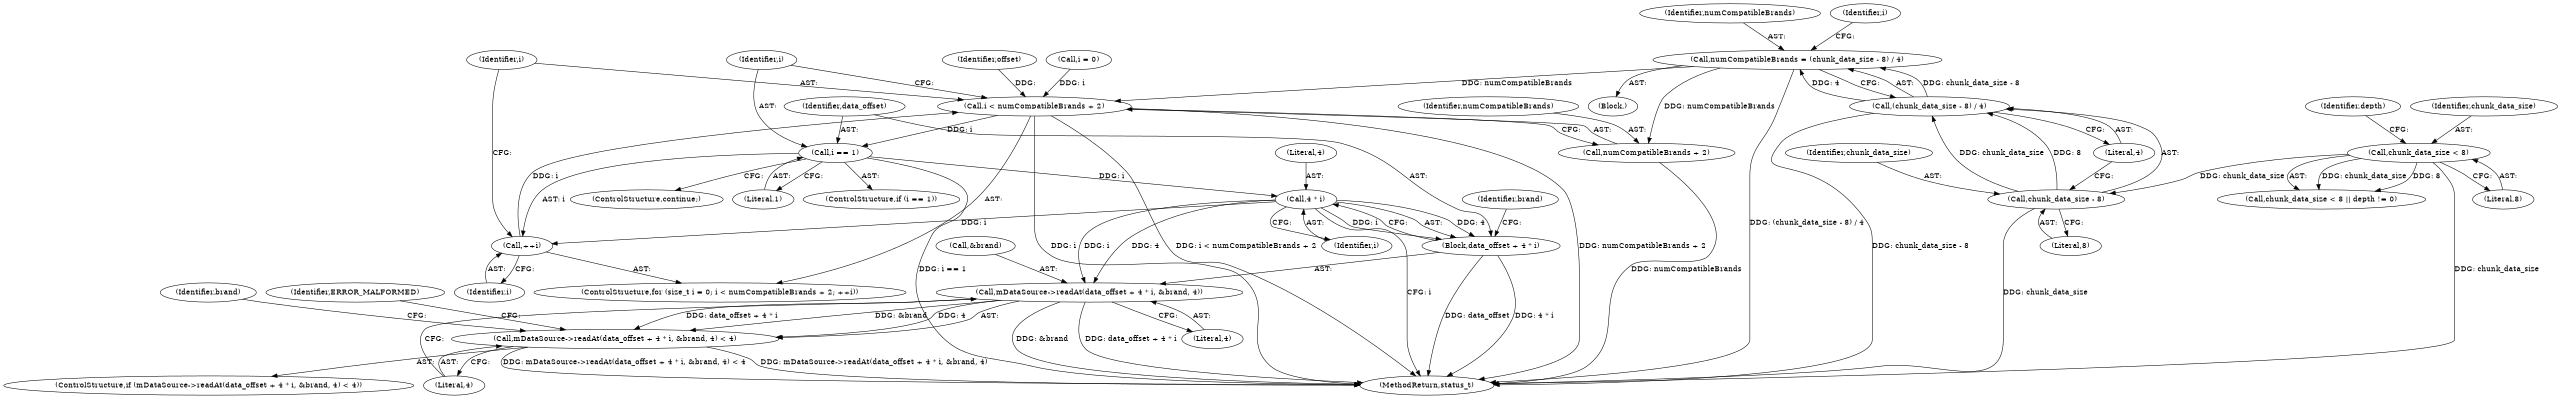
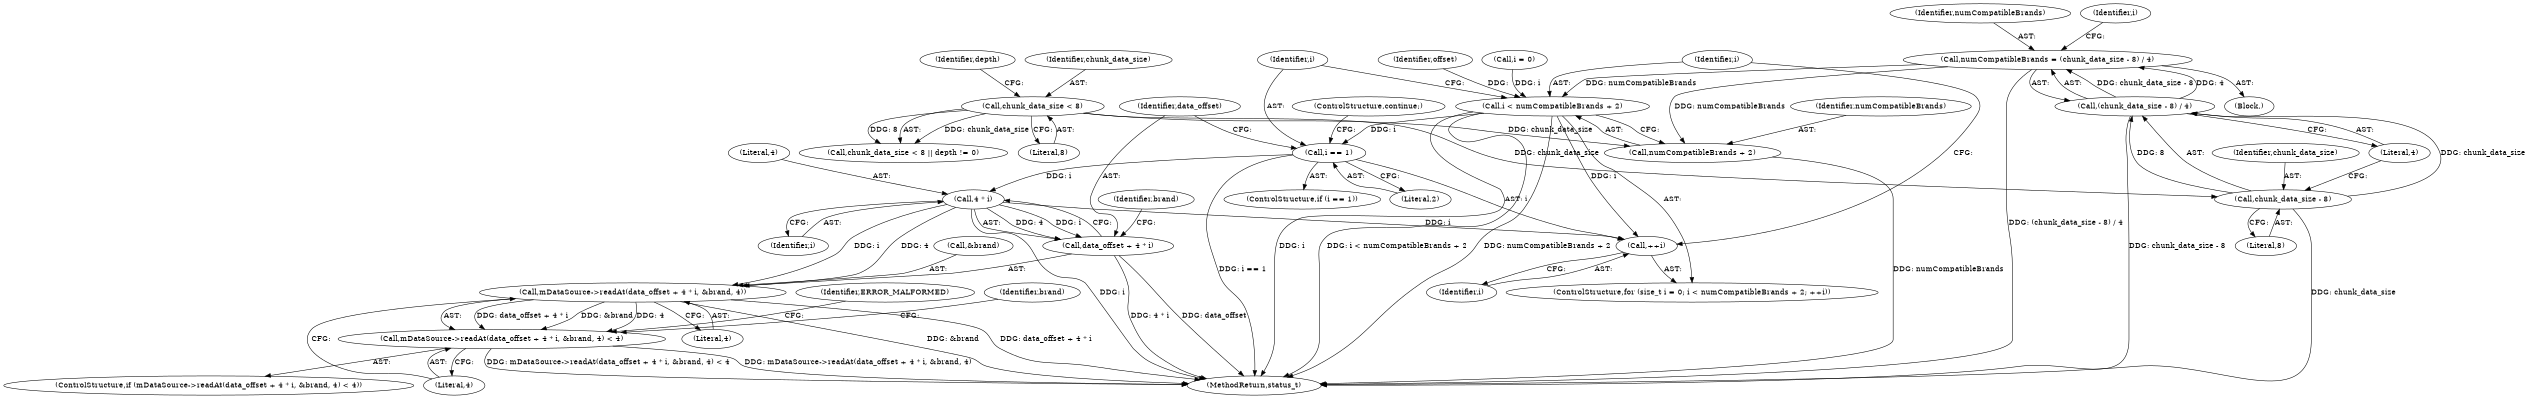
edge "(Call,numCompatibleBrands = (chunk_data_size - 8) / 4)" -> "(Call,(chunk_data_size - 8) / 4)": label "CFG: " -> "AST: "
edge "(Identifier,data_offset)" -> "(Call,i == 1)": label "AST: " -> "CFG: "
edge "(Call,++i)" -> "(Call,i < numCompatibleBrands + 2)": reversed
edge "(Call,i == 1)" -> "(ControlStructure,continue;)": reversed
node "(Literal,1)": label "(Literal,1)" -> "(Literal,2)"
node "(Block,data_offset + 4 * i)": label "(Block,data_offset + 4 * i)" -> "(Call,data_offset + 4 * i)"
edge "(Call,4 * i)" -> "(MethodReturn,status_t)": label "CFG: i" -> "DDG: i"
edge "(Call,chunk_data_size < 8)" -> "(MethodReturn,status_t)": now "(Call,chunk_data_size < 8)" -> "(Call,numCompatibleBrands + 2)"
